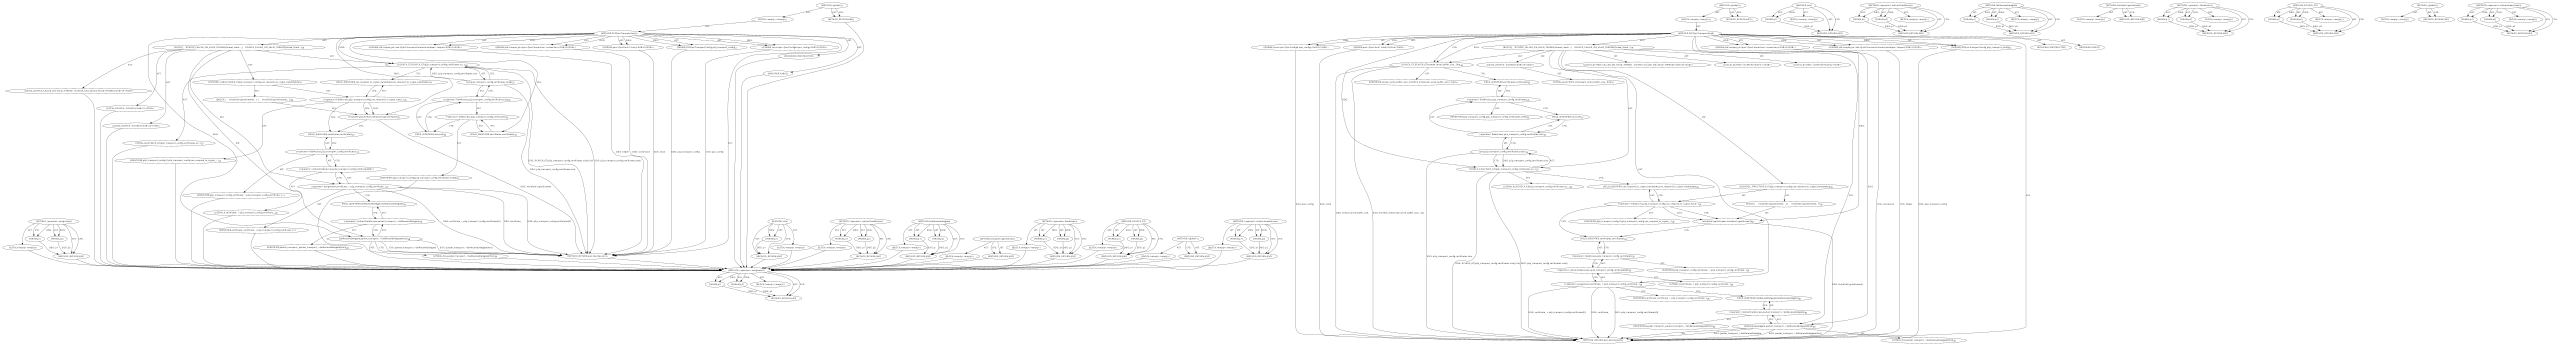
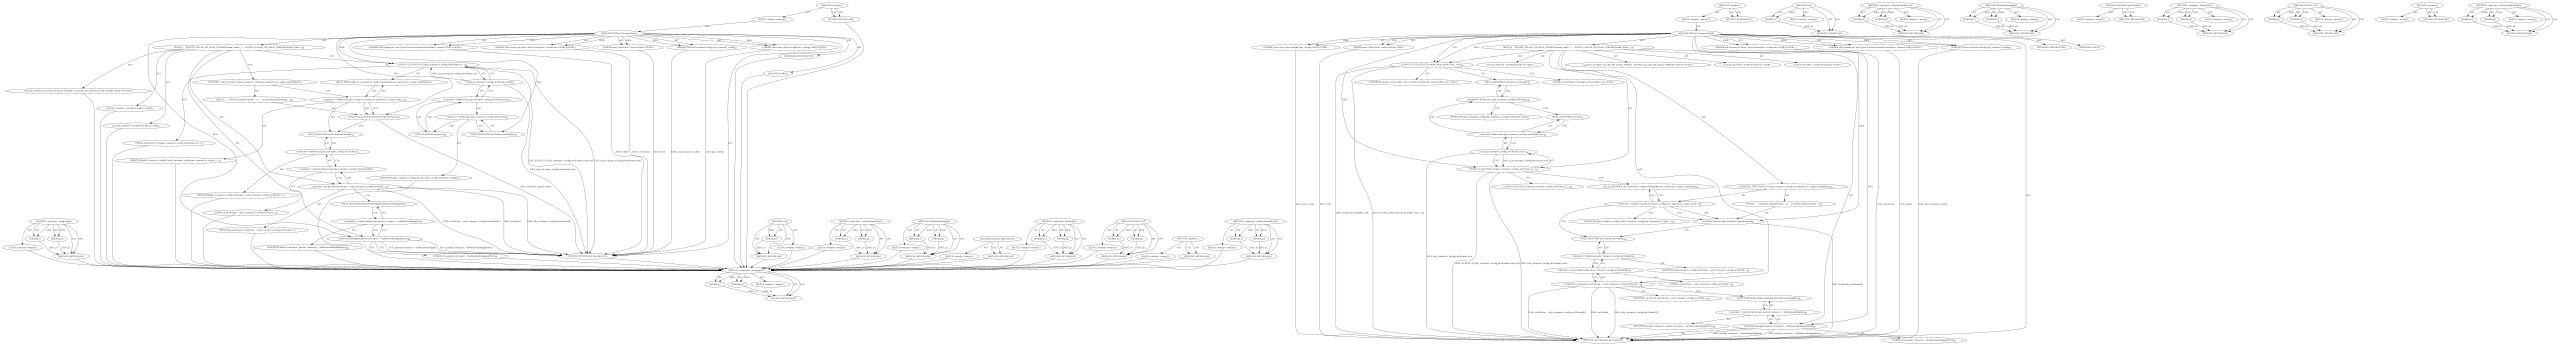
edge "<(LOCAL,DCHECK : DCHECK)<SUB>23</SUB>>" -> "(LITERAL,0u,DCHECK_GT(stream_write_buffer_size_, 0u))": now "(DCHECK_GT,DCHECK_GT(stream_write_buffer_size_, 0u))" -> "(LITERAL,0u,DCHECK_GT(stream_write_buffer_size_, 0u))"
